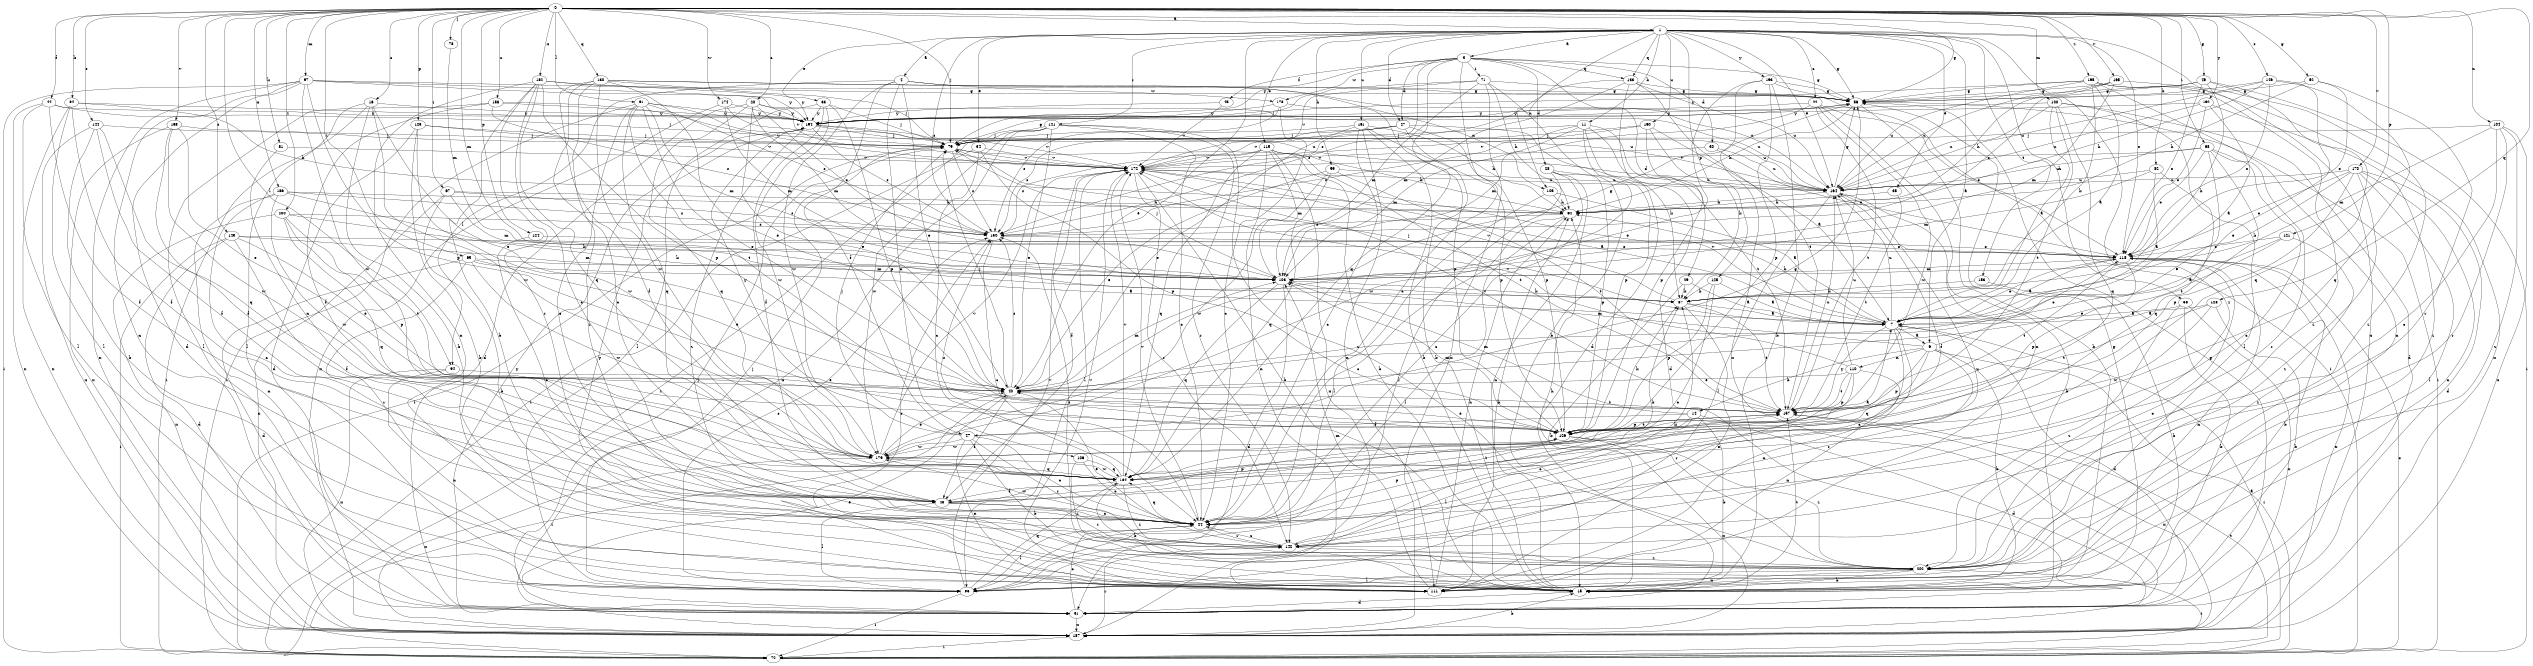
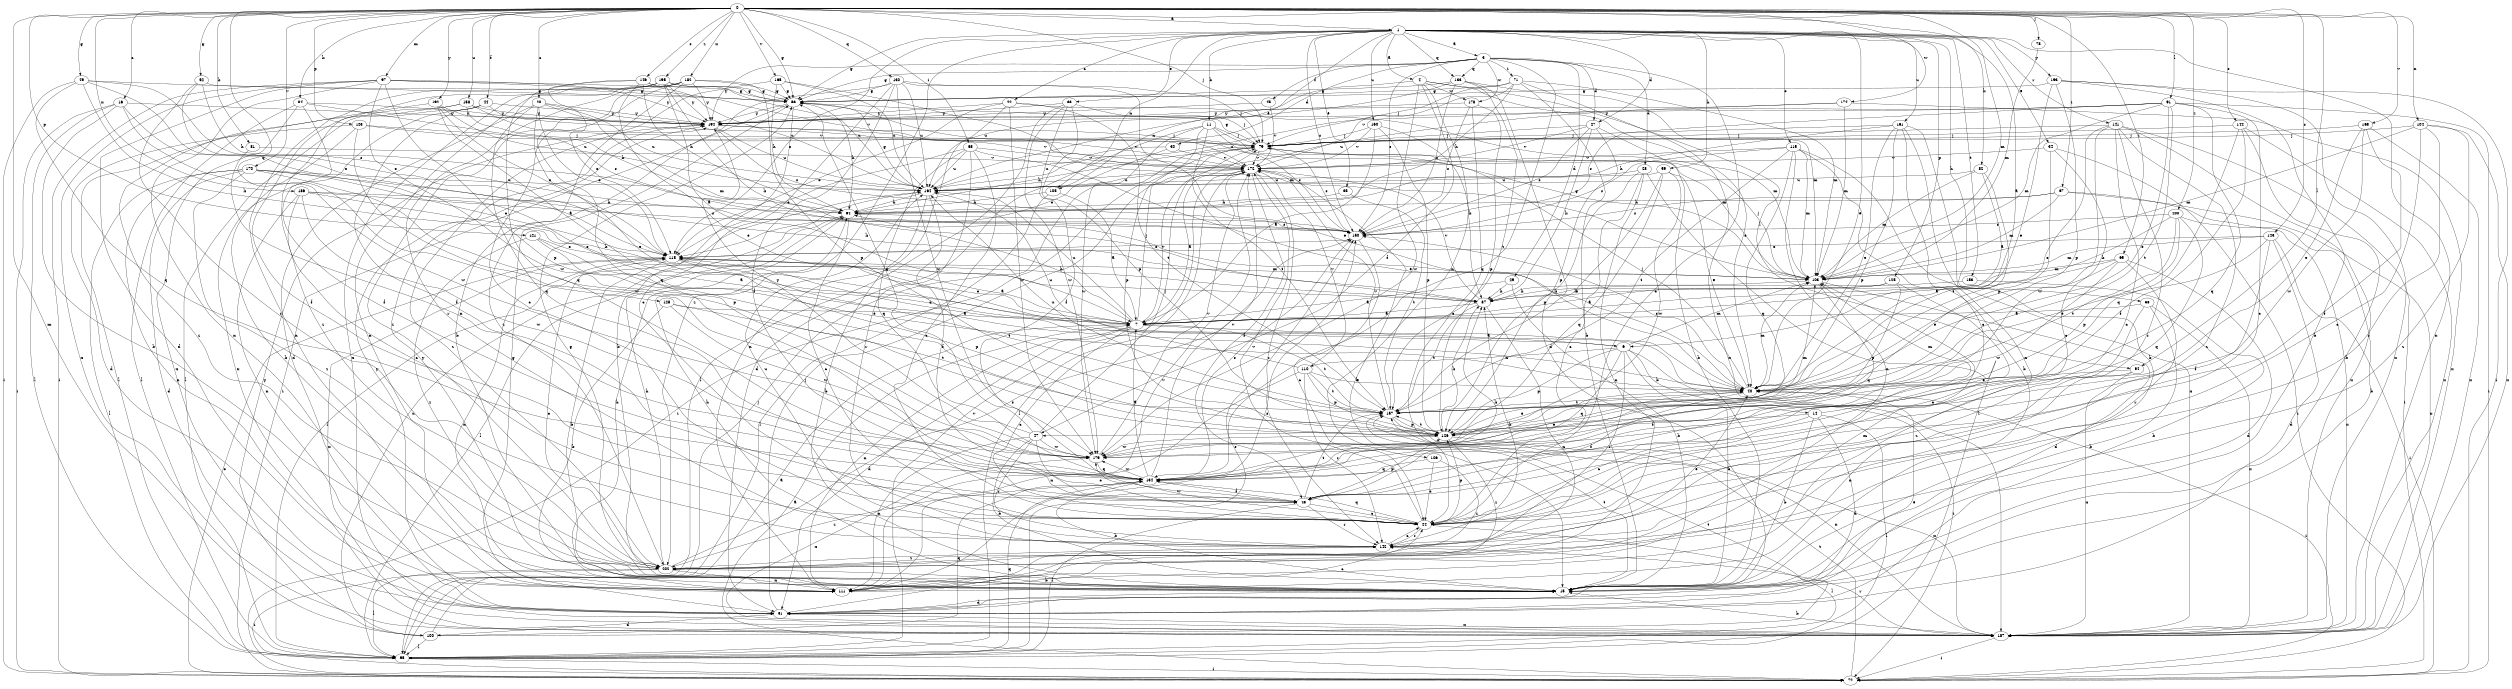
node "124": removed
edge "7" -> "157": label "y" -> "t"
edge "100" -> "31": reversed
